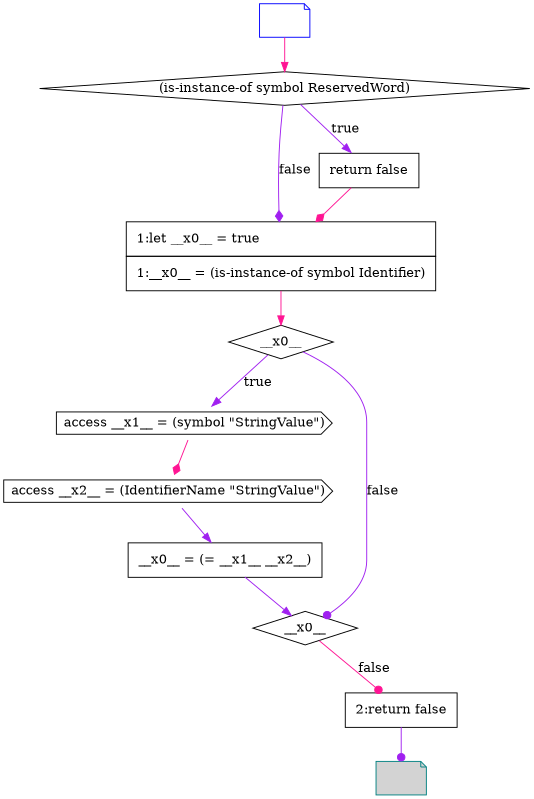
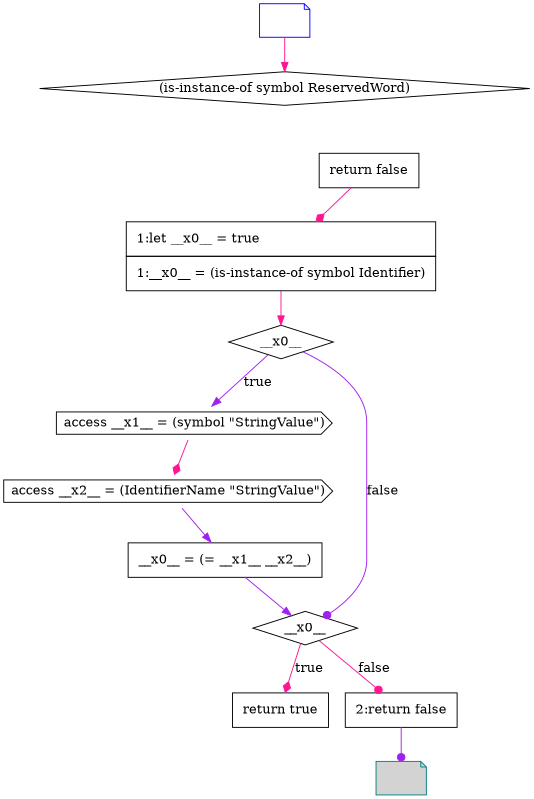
edge "(is-instance-of symbol ReservedWord)" -> "return false": removed, label "true"
edge "(is-instance-of symbol ReservedWord)" -> "1:let __x0__ = true": removed, label "false"
node "return true": added
